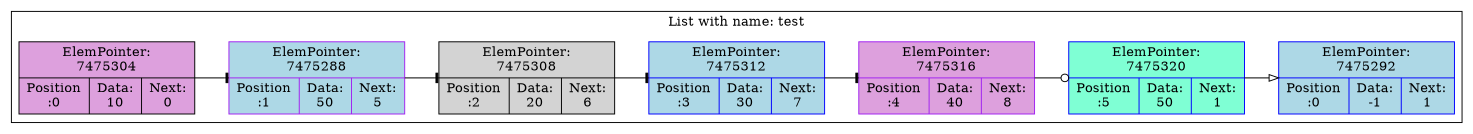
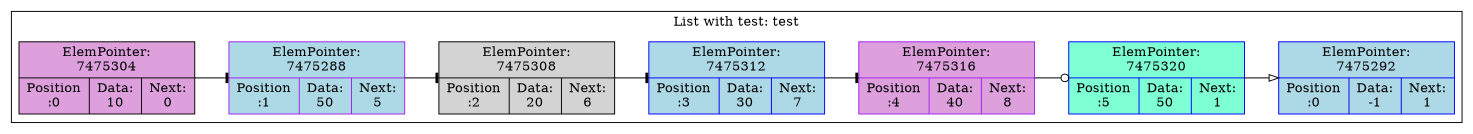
cluster "List with name: test": label "List with name: test" -> "List with test: test"
